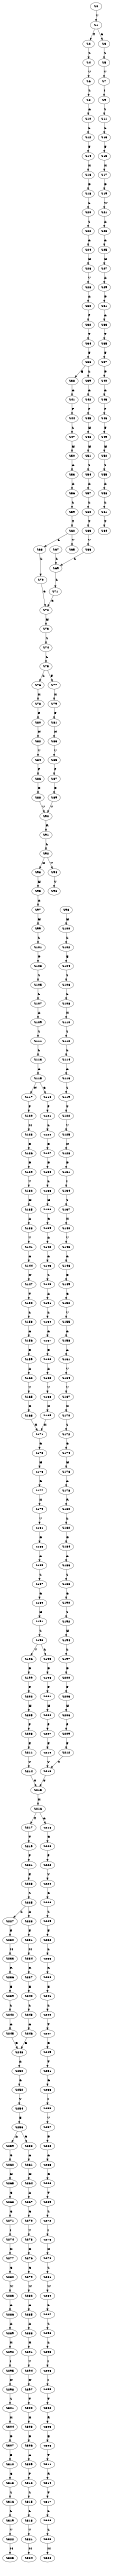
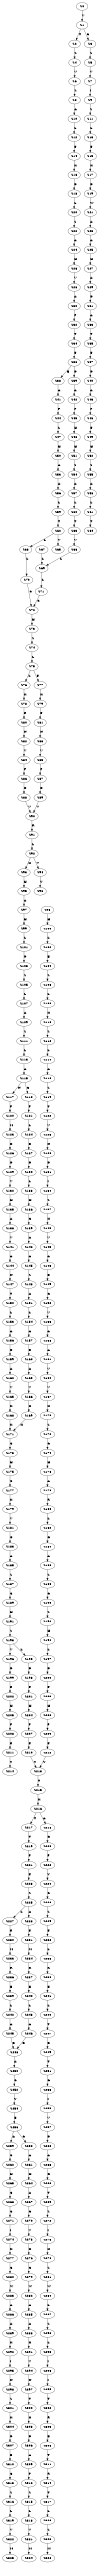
edge "S36" -> "S39": label "L" -> "D"
edge "S214" -> "S215": removed, label "T"
